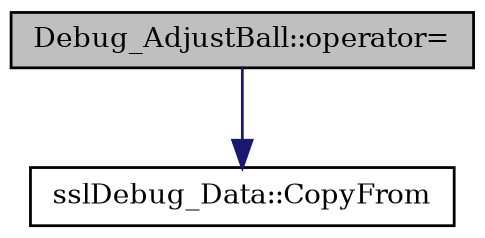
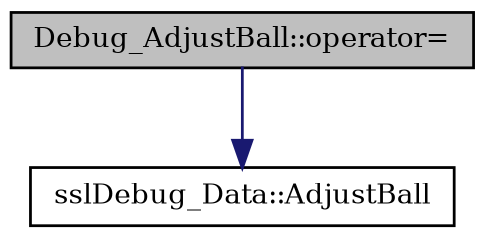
node "sslDebug_Data::CopyFrom": label "sslDebug_Data::CopyFrom" -> "sslDebug_Data::AdjustBall"
